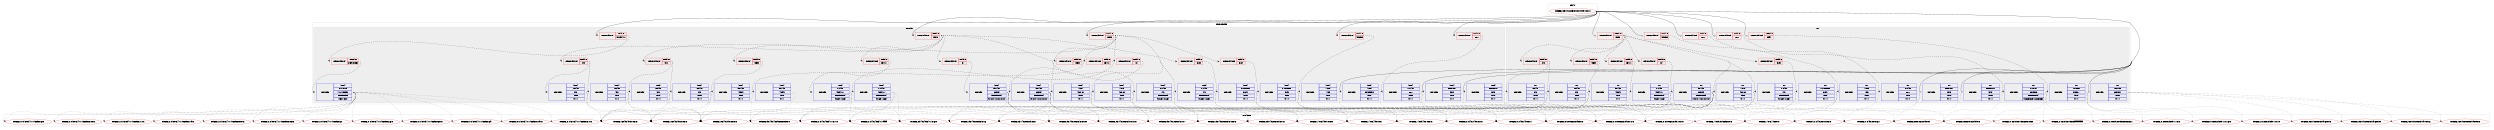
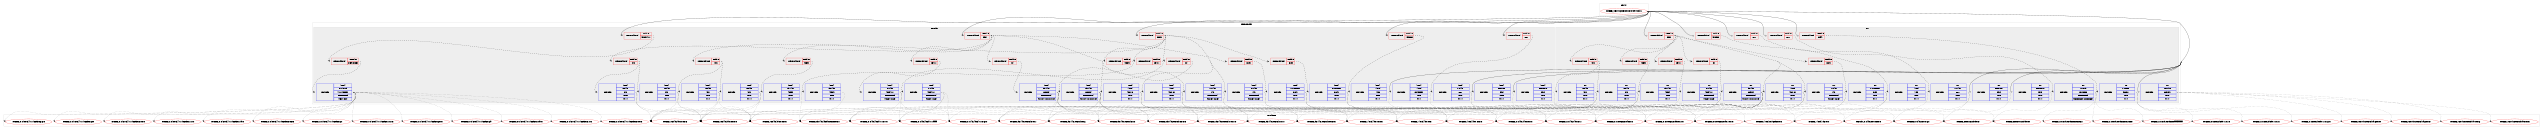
node "portage://sys-kernel/linux-headers-4.14-r2": added
node "portage://ssl-libs/libselinux-3.6-r1": label "portage://ssl-libs/libselinux-3.6-r1" -> "portage://sys-libs/libselinux-3.6-r1"
